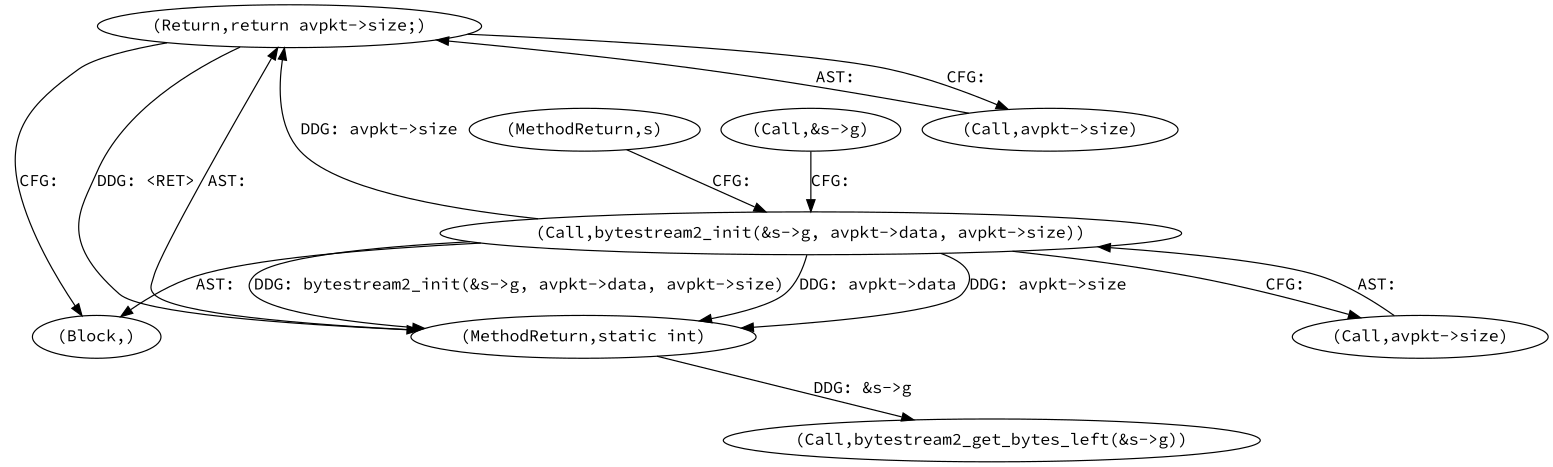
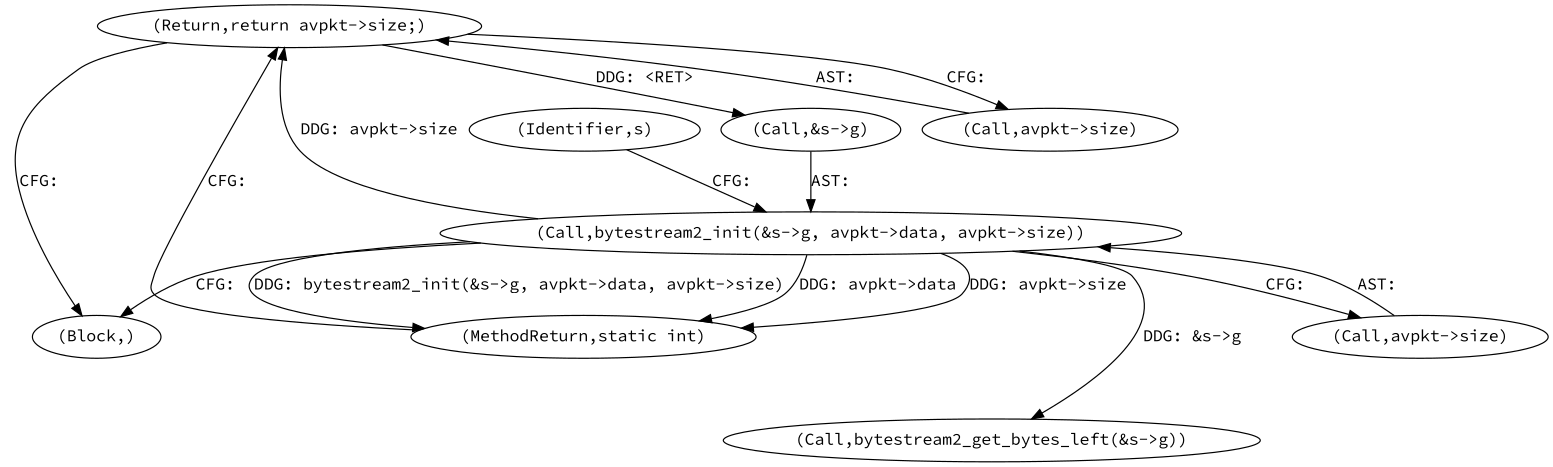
node "(MethodReturn,s)": label "(MethodReturn,s)" -> "(Identifier,s)"
edge "(MethodReturn,static int)" -> "(Return,return avpkt->size;)": label "AST: " -> "CFG: "
edge "(Call,&s->g)" -> "(Call,bytestream2_init(&s->g, avpkt->data, avpkt->size))": label "CFG: " -> "AST: "
edge "(Return,return avpkt->size;)" -> "(MethodReturn,static int)": now "(Return,return avpkt->size;)" -> "(Call,&s->g)"
edge "(Call,bytestream2_init(&s->g, avpkt->data, avpkt->size))" -> "(Block,)": label "AST: " -> "CFG: "
edge "(MethodReturn,static int)" -> "(Call,bytestream2_get_bytes_left(&s->g))": now "(Call,bytestream2_init(&s->g, avpkt->data, avpkt->size))" -> "(Call,bytestream2_get_bytes_left(&s->g))"
